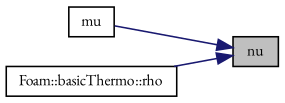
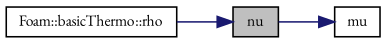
edge "mu" -> "nu": reversed
